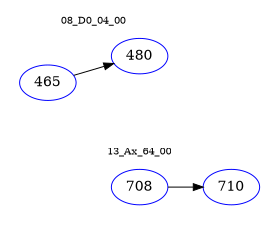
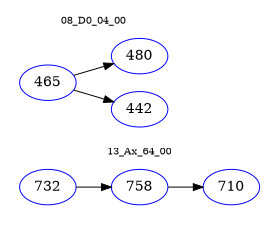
node "442": added
node "732": added
node "708": label "708" -> "758"
